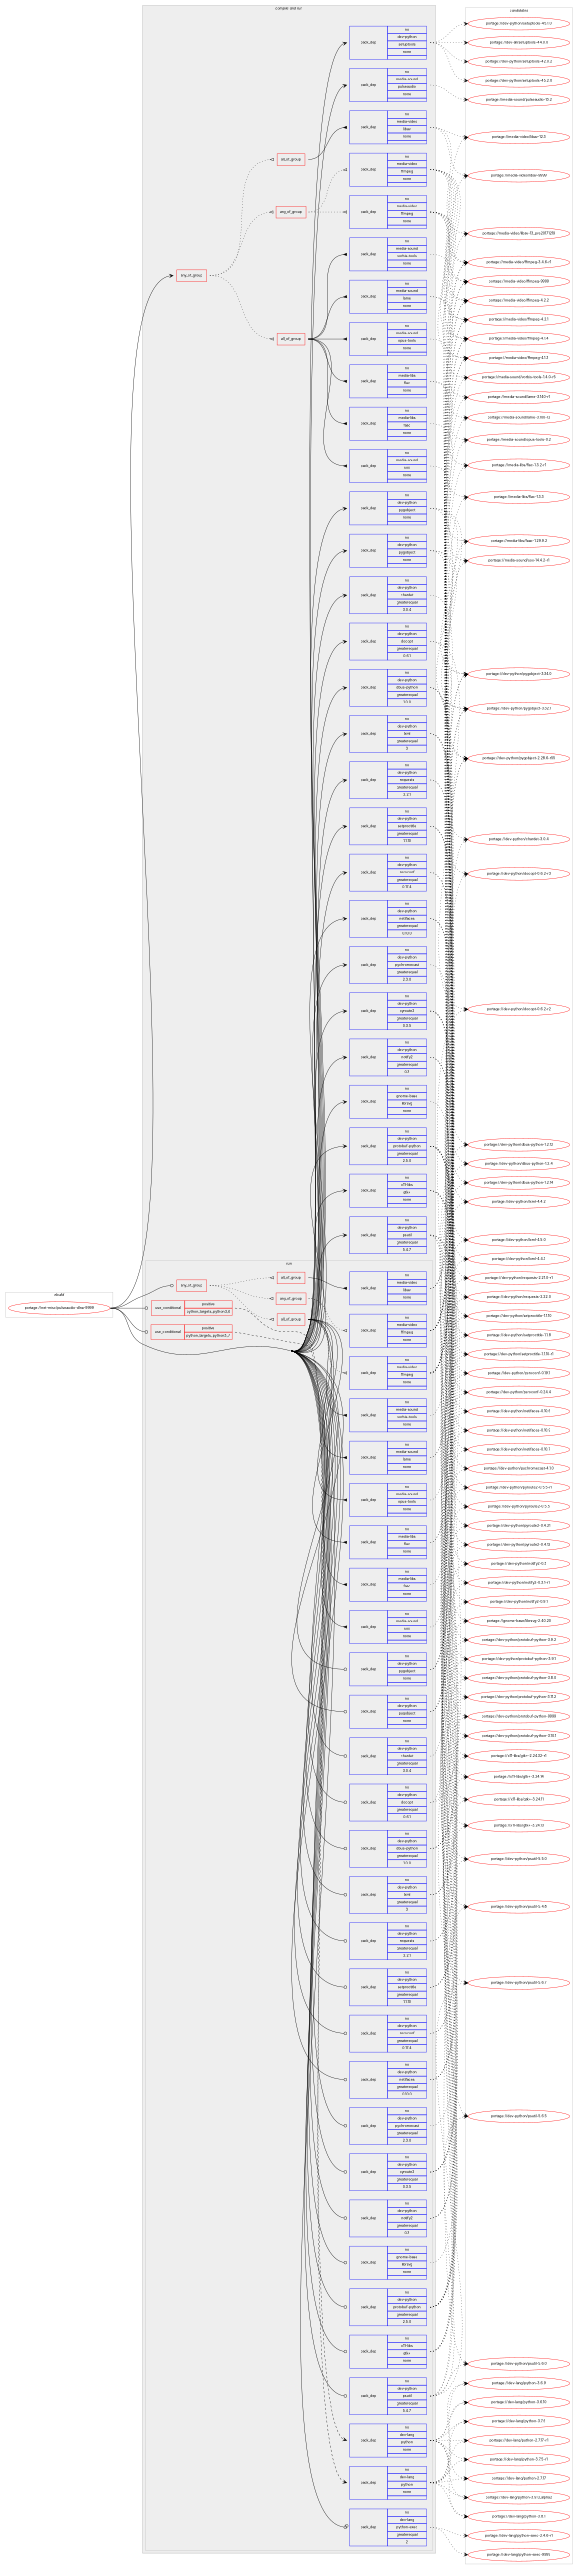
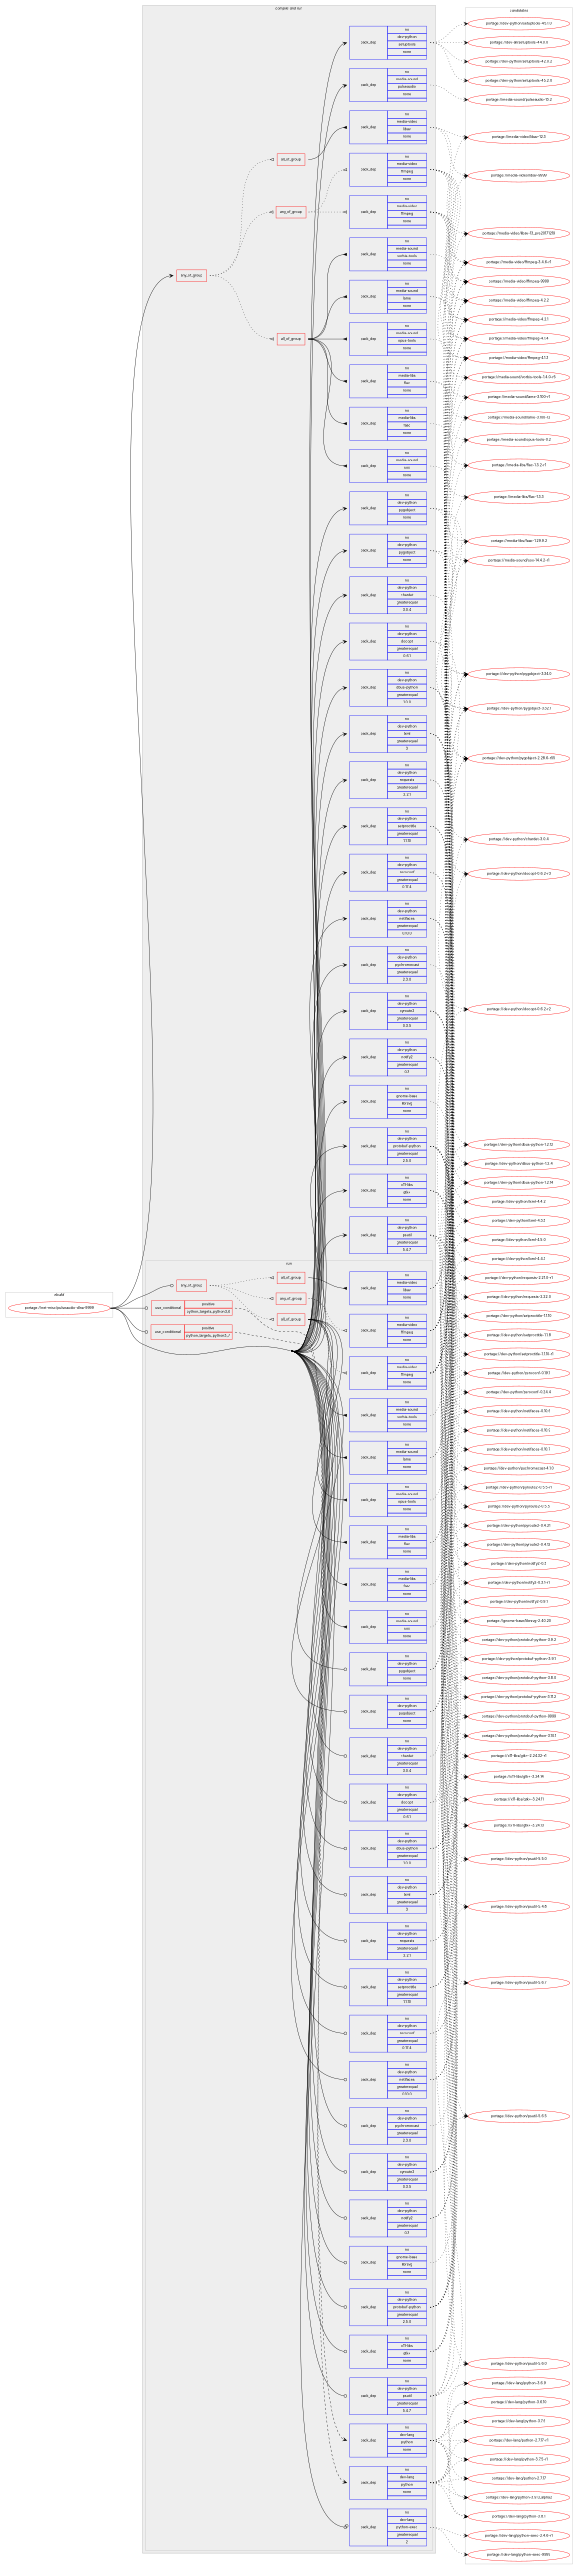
node "portage://media-sound/lame-3.140-r1": label "portage://media-sound/lame-3.140-r1" -> "portage://media-sound/lame-3.100-r1"
node "portage://dev-python/lxml-4.3.3": added
